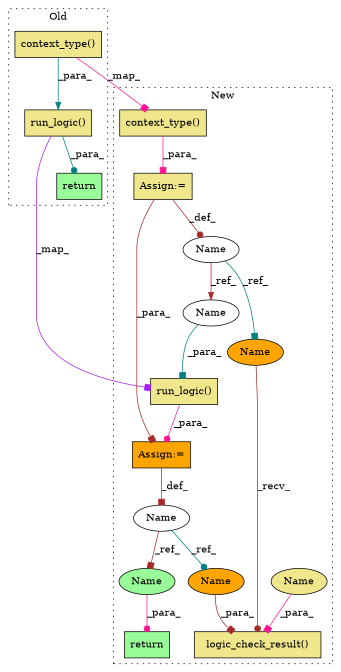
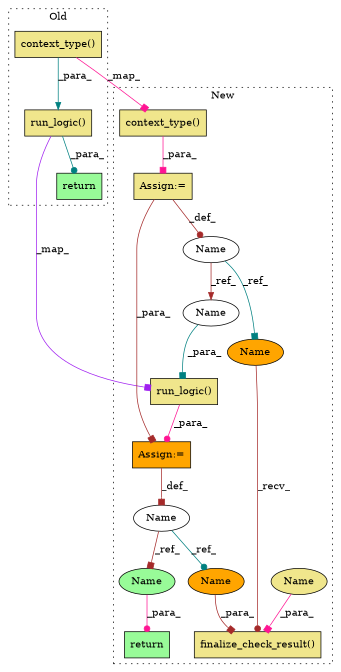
node "logic_check_result()": label "logic_check_result()" -> "finalize_check_result()"
